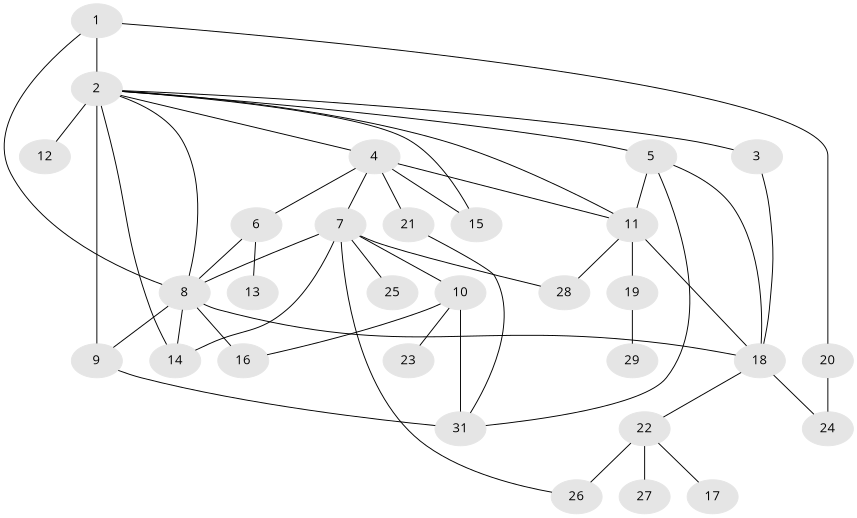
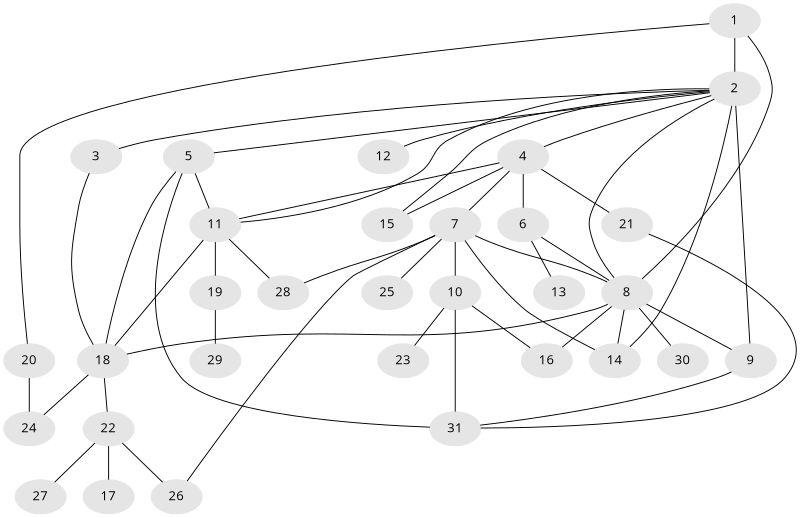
node "30": added
